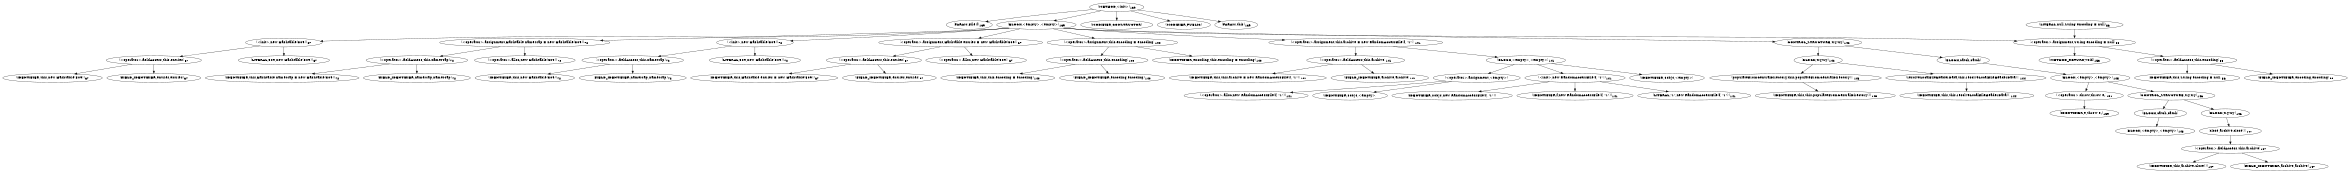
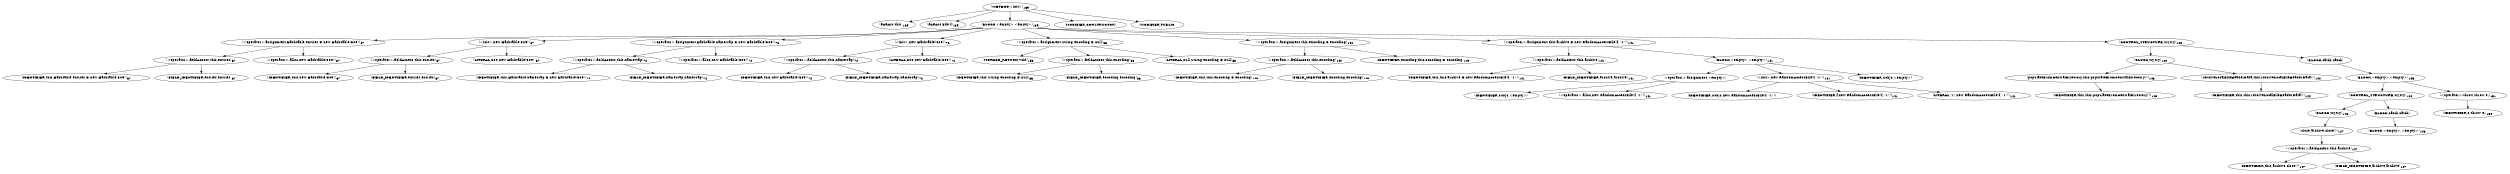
edge "(LITERAL,null,String encoding = null)" -> "(<operator>.assignment,String encoding = null)": reversed
